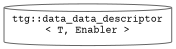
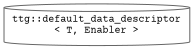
node "ttg::data_data_descriptor < T, Enabler >": label "ttg::data_data_descriptor < T, Enabler >" -> "ttg::default_data_descriptor < T, Enabler >"
